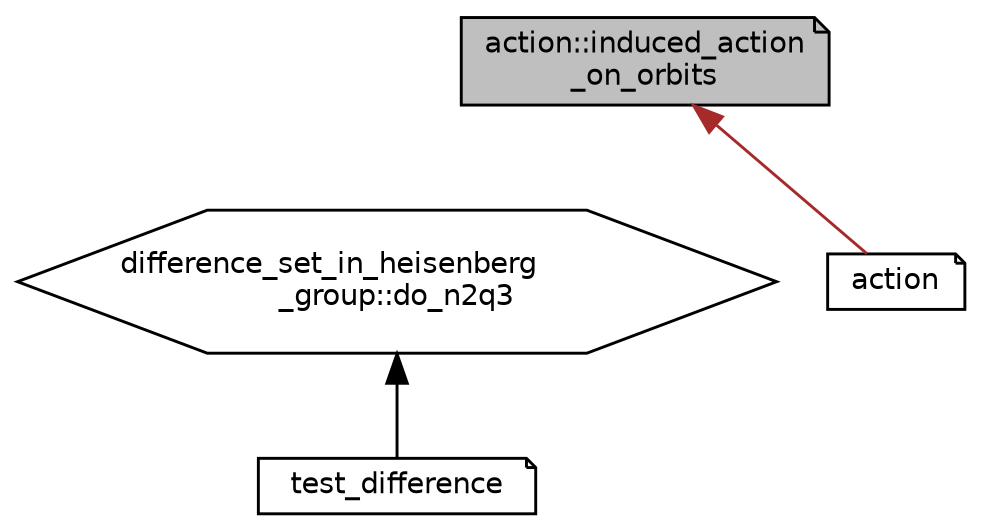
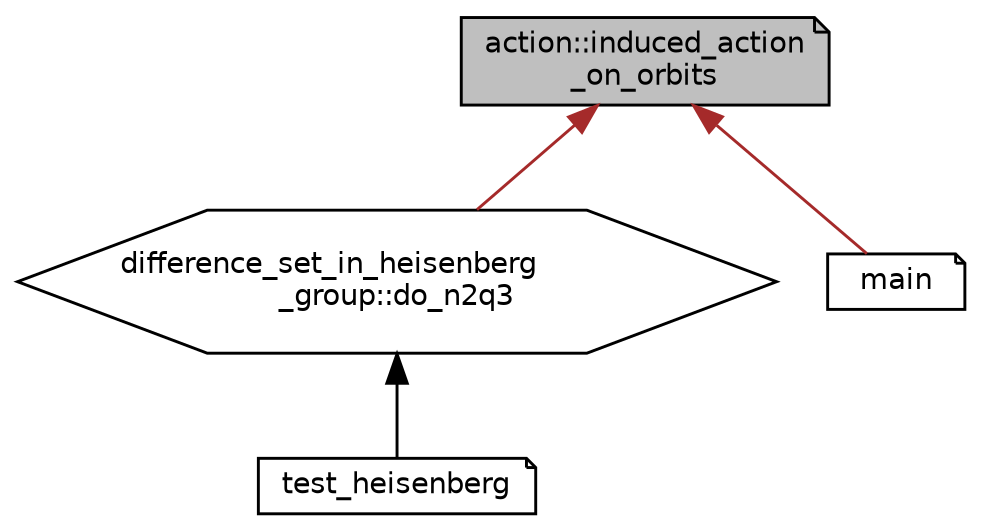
edge "difference_set_in_heisenberg _group::do_n2q3" -> "action::induced_action _on_orbits": added
node "action": label "action" -> "main"
node "test_difference": label "test_difference" -> "test_heisenberg"
